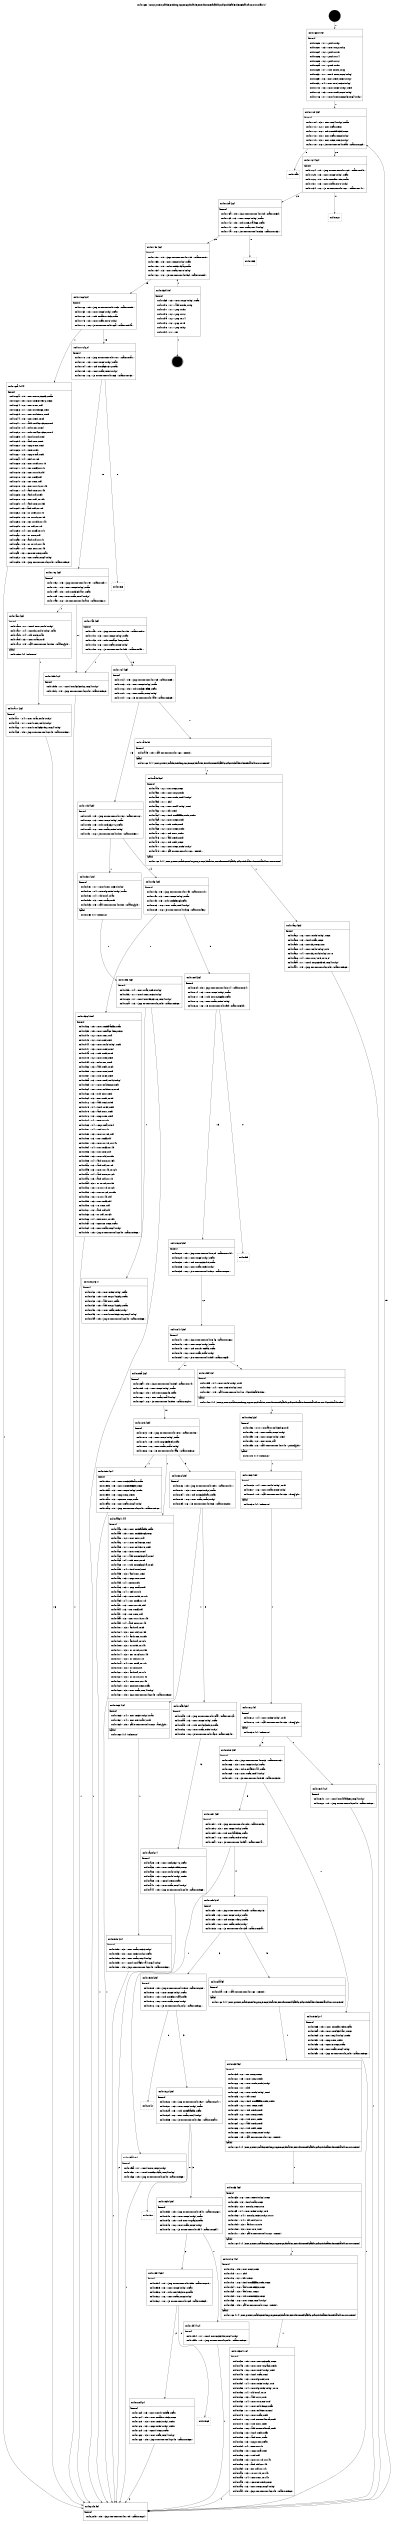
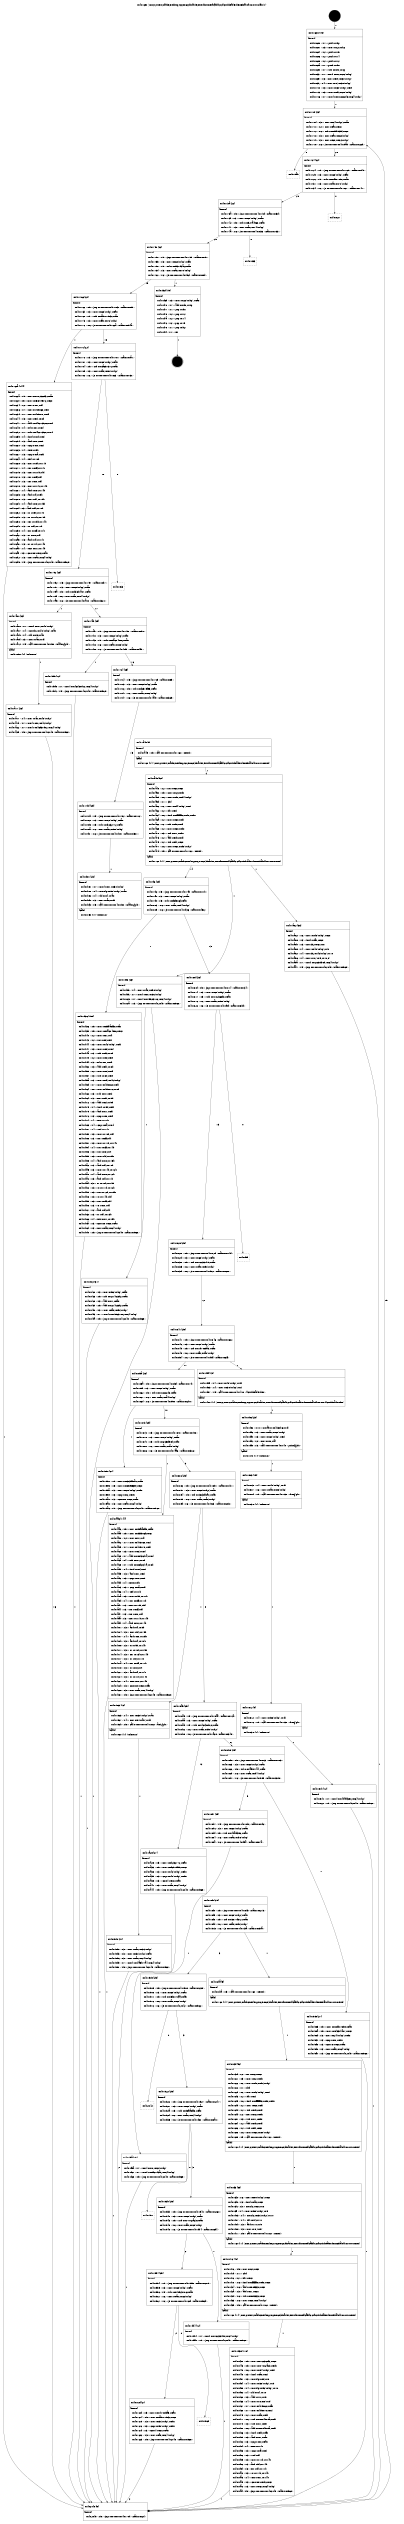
edge "0x401f6d [19]" -> "0x401750 [22]": reversed
edge "0x401792 [25]" -> "0x401bd5 [12]": now "0x401792 [25]" -> "0x4017ab [25]"
edge "0x4017c4 [25]" -> "0x401a49 [5]": removed, label "1"
edge "0x4017dd [25]" -> "0x4017f6 [25]": now "0x401a4e [52]" -> "0x4017f6 [25]"
edge "0x4017f6 [25]" -> "0x40180f [25]": label " 9" -> " 13"
edge "0x401be1 [23]" -> "0x401bf8 [23]": now "0x401a4e [52]" -> "0x401bf8 [23]"
edge "0x401873 [25]" -> "0x401990 [27]": now "0x40185a [25]" -> "0x401990 [27]"
edge "0x401e12 [9]" -> "0x4018be [25]": now "0x4018a5 [25]" -> "0x4018be [25]"
edge "0x4018d7 [25]" -> "0x4018f0 [25]": removed, label "4"
edge "0x401dc0 [31]" -> "0x40204e [5]": added, label "1"
edge "0x4018f0 [25]" -> "0x401cba [5]": label " 5" -> " 1"
